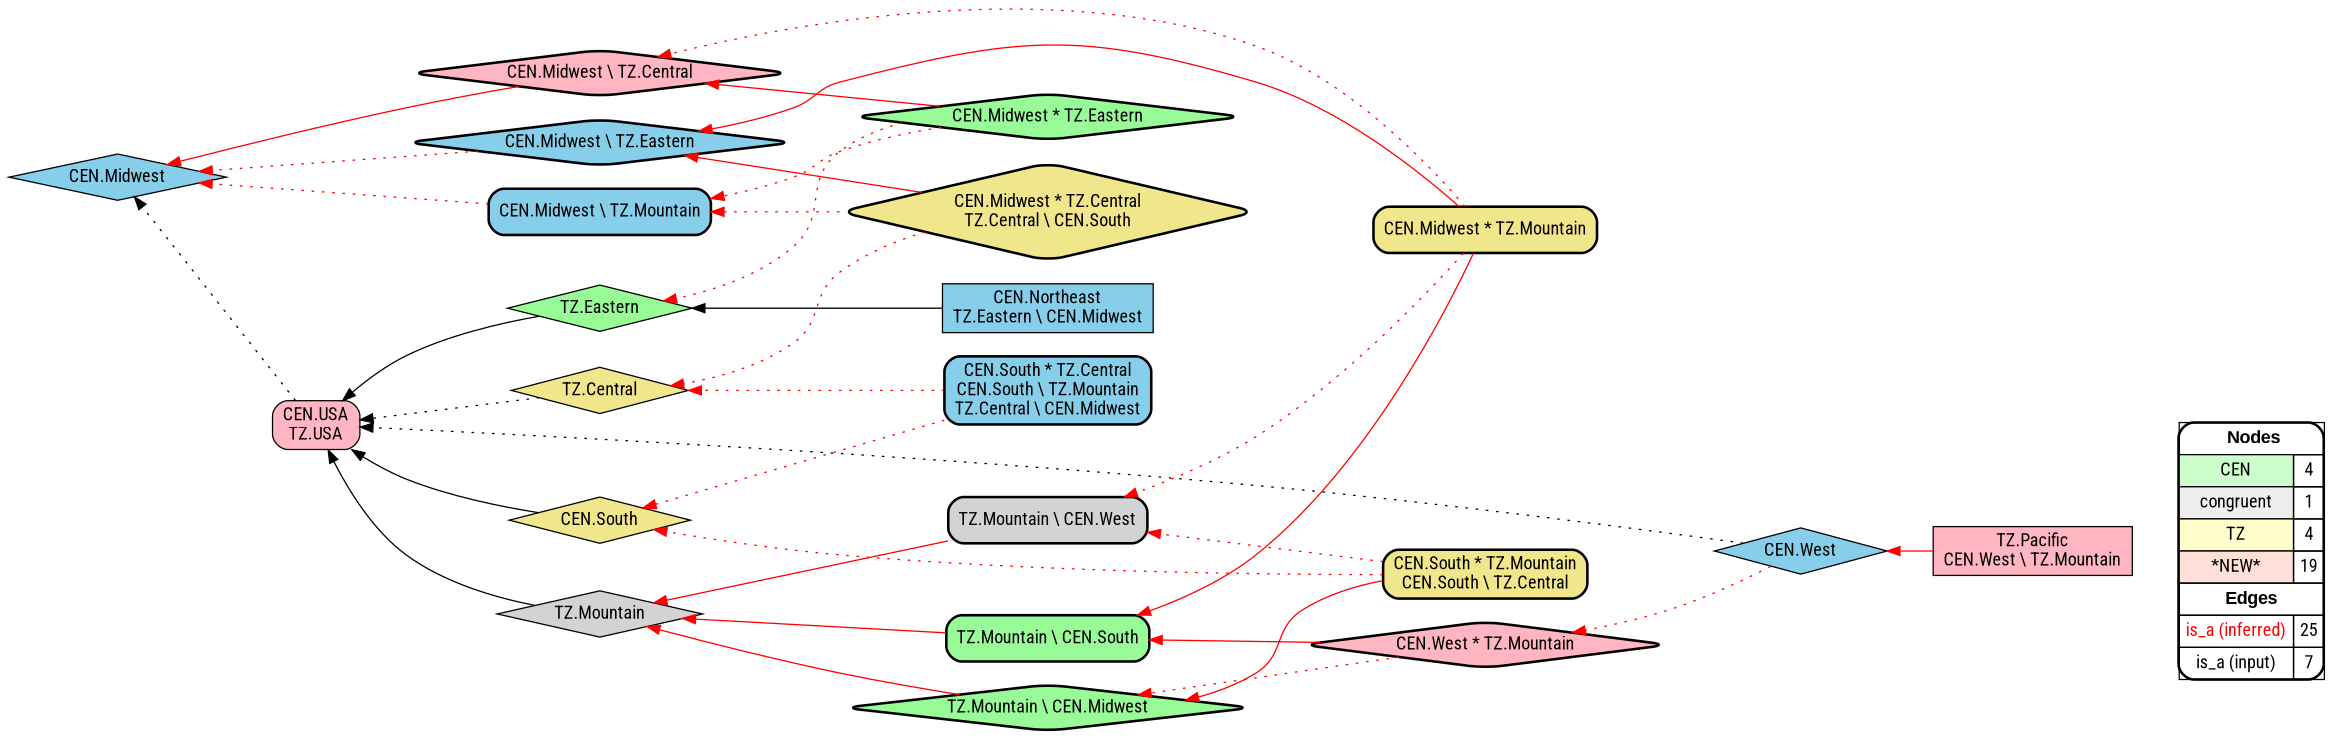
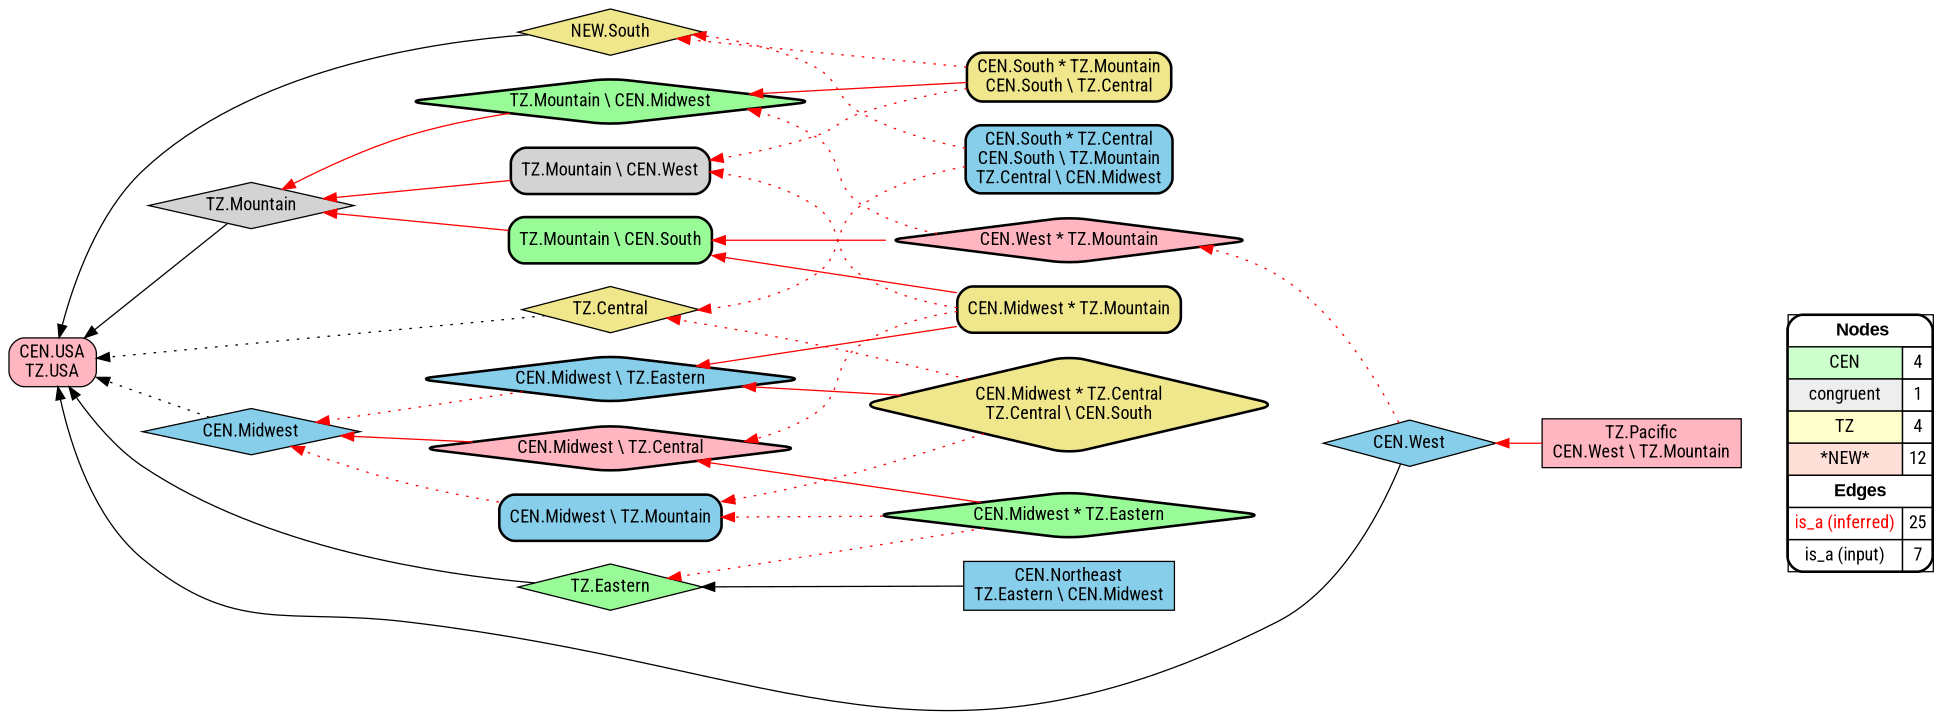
edge "CEN.USA TZ.USA" -> "CEN.Midwest": reversed
edge "CEN.West" -> "CEN.USA TZ.USA": style dotted -> solid
node "CEN.South": label "CEN.South" -> "NEW.South"
node "Nodes": text "19" -> "12"
